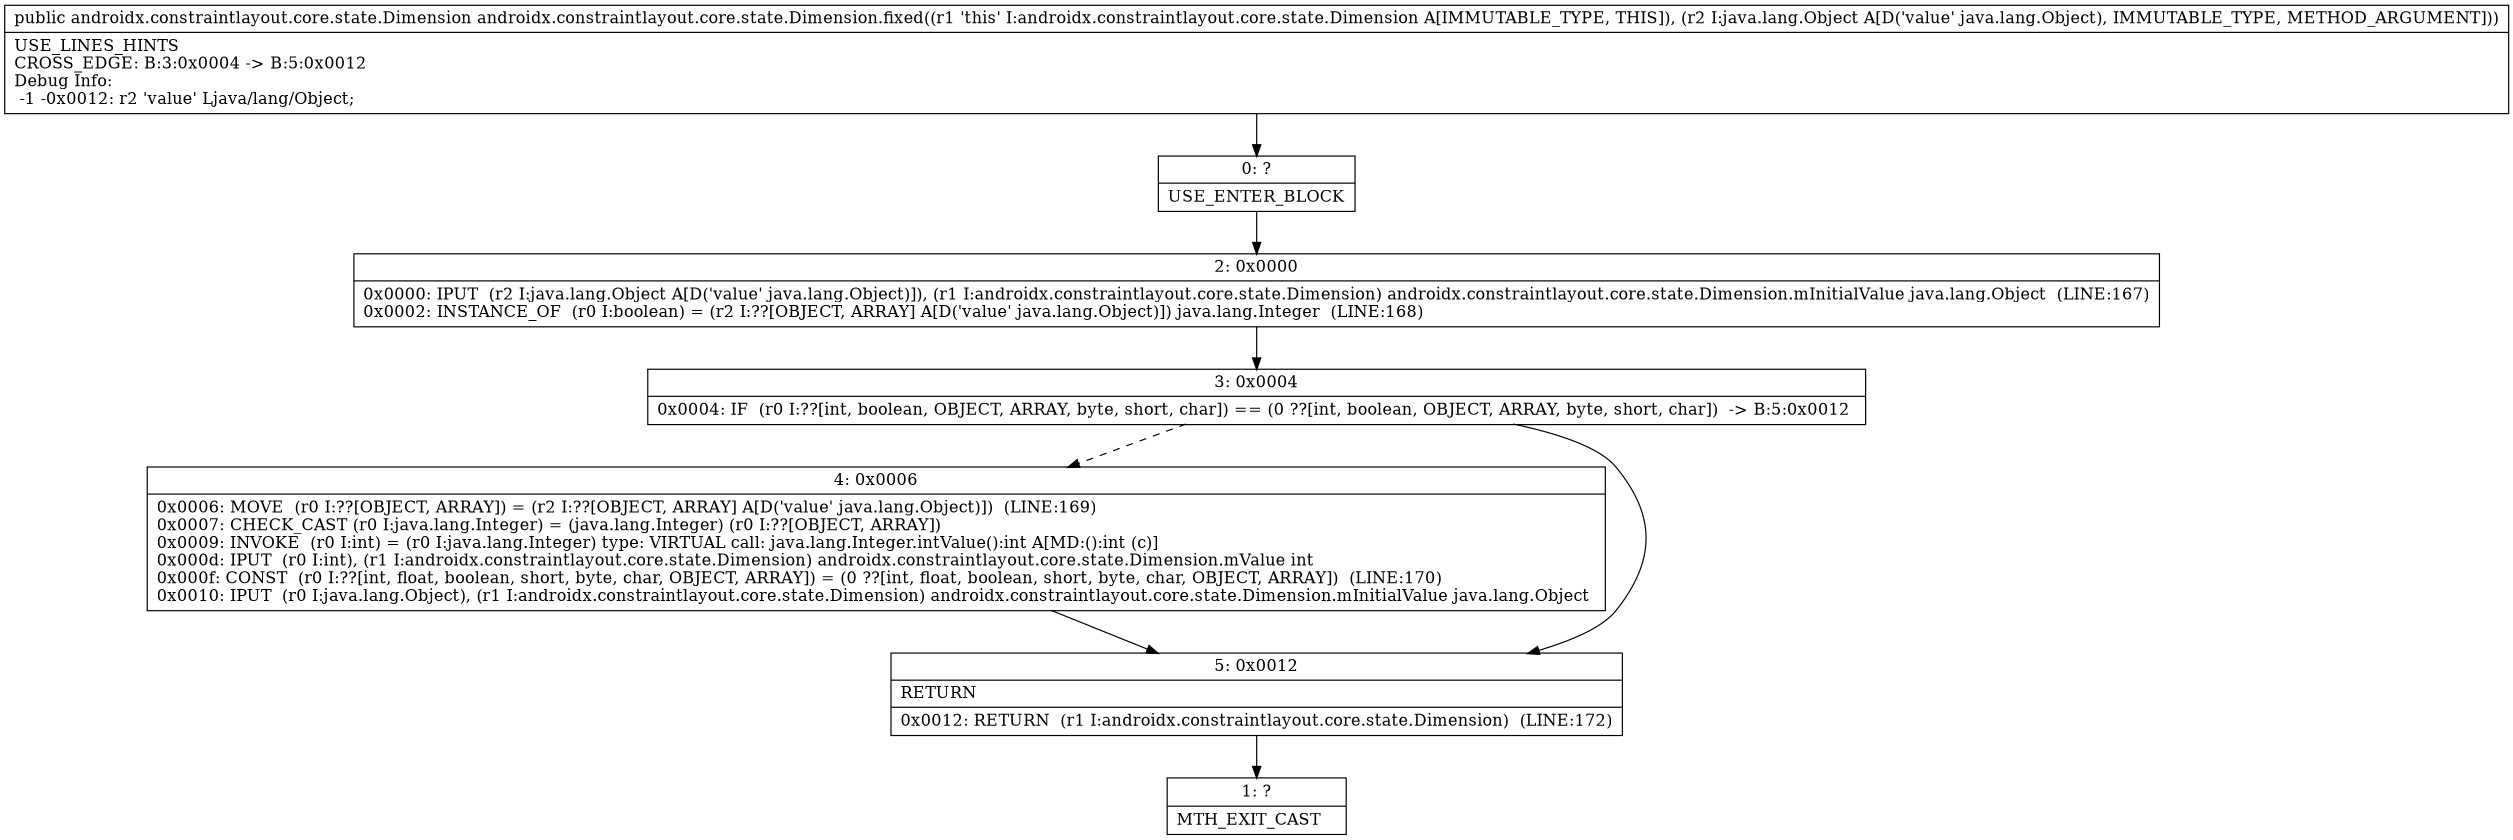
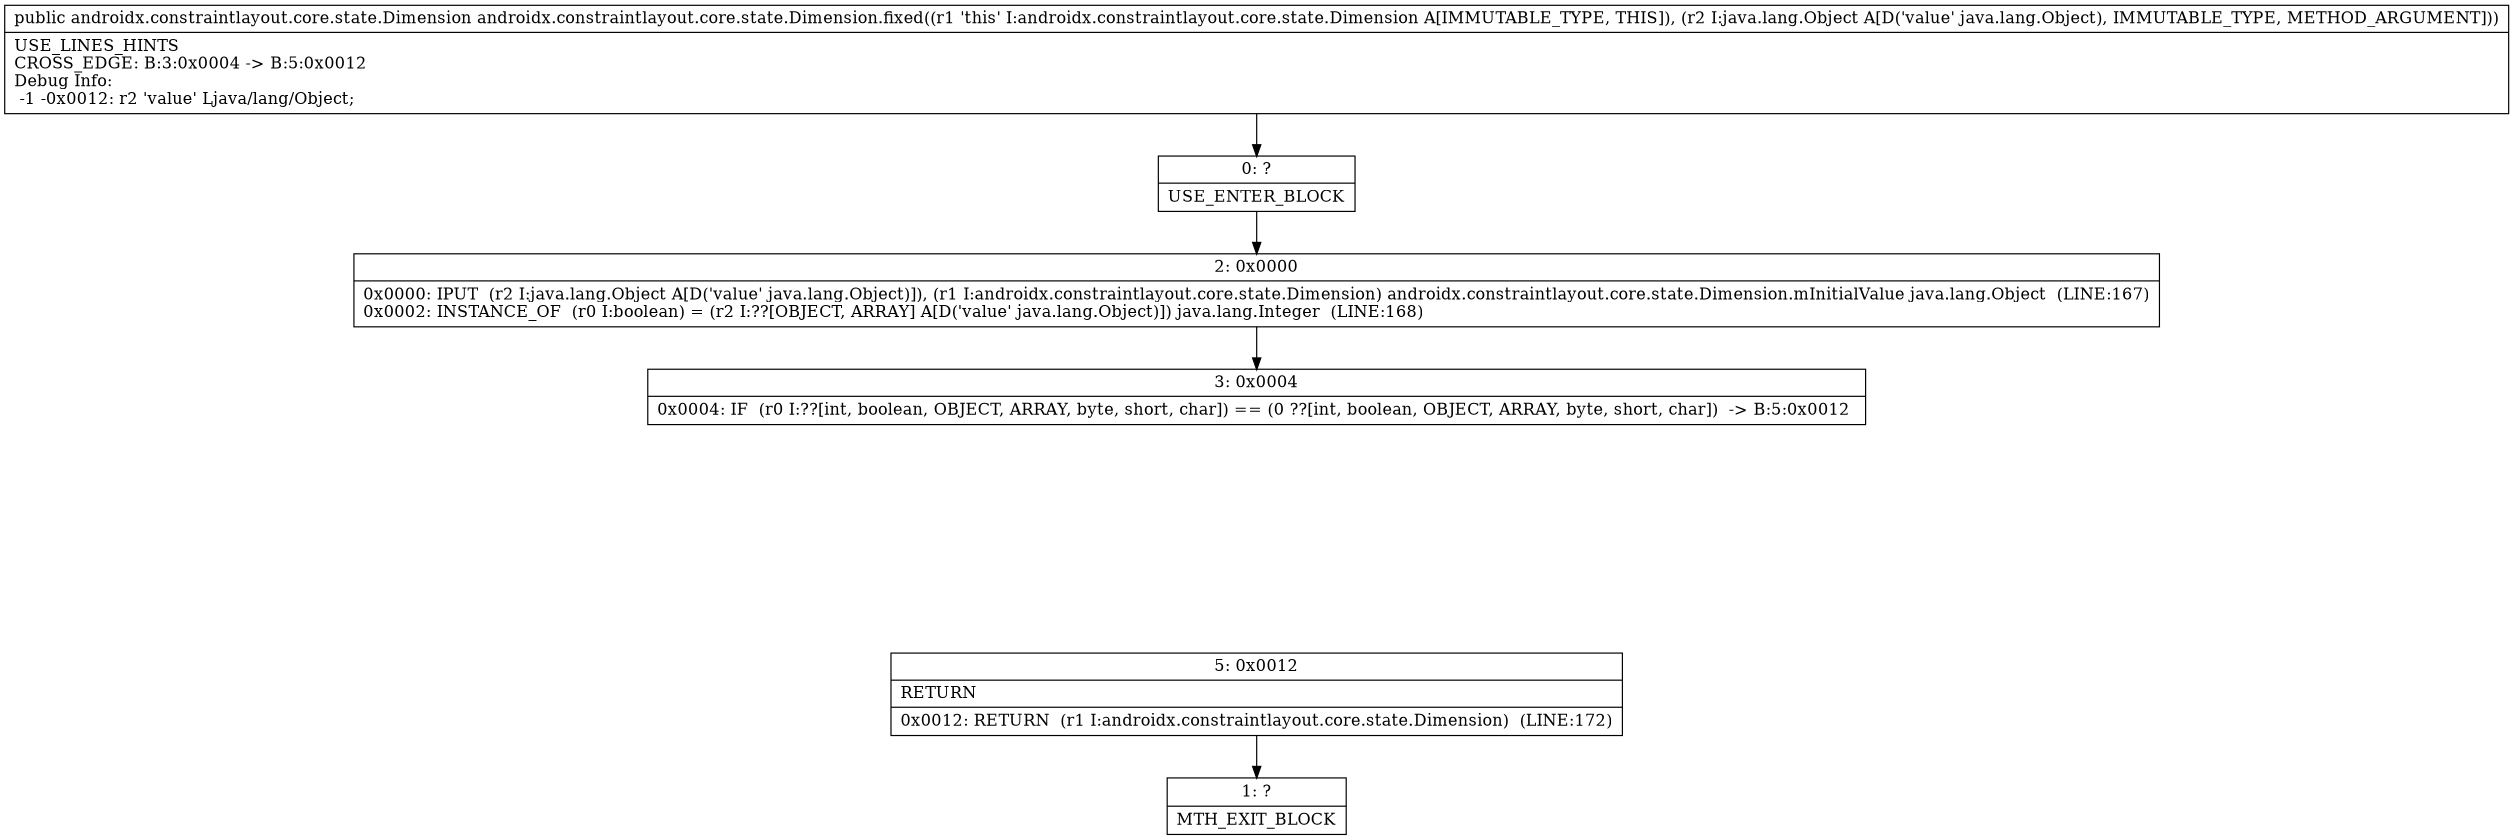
edge "3: 0x0004" -> "5: 0x0012": removed
node "4: 0x0006": removed
node "1: ?": text "MTH_EXIT_CAST" -> "MTH_EXIT_BLOCK"
